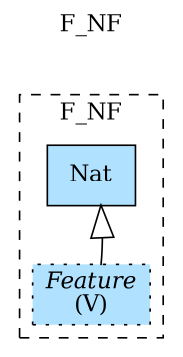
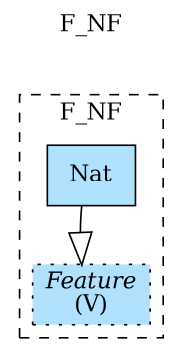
edge "Feature" -> "Nat": reversed
